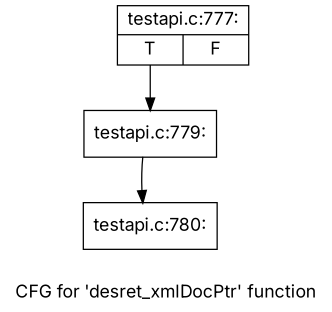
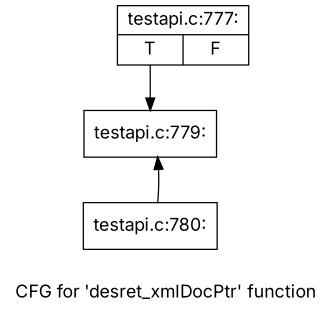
edge "testapi.c:779:" -> "testapi.c:780:": reversed
